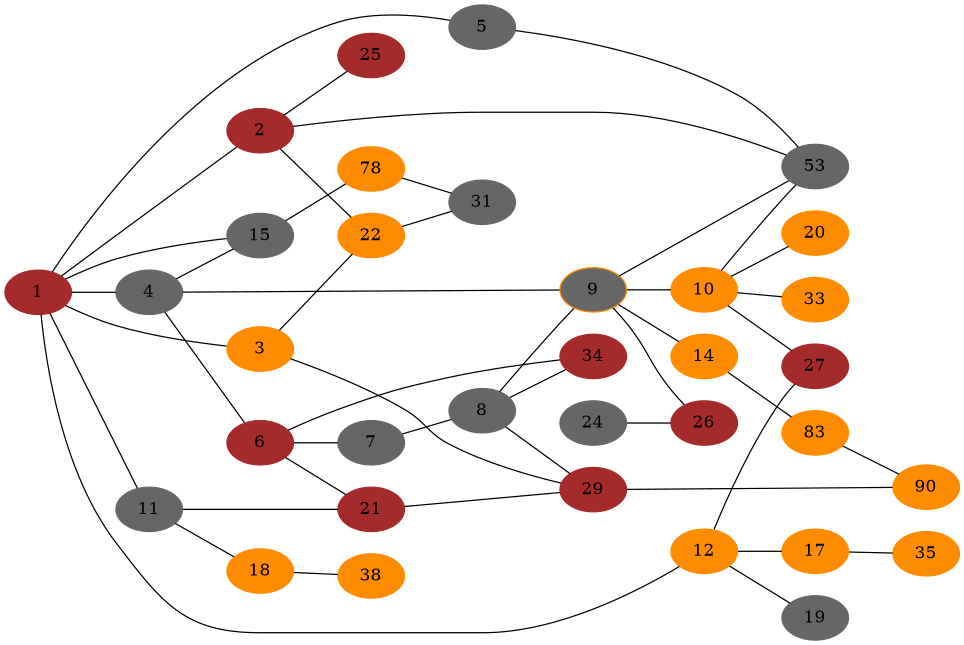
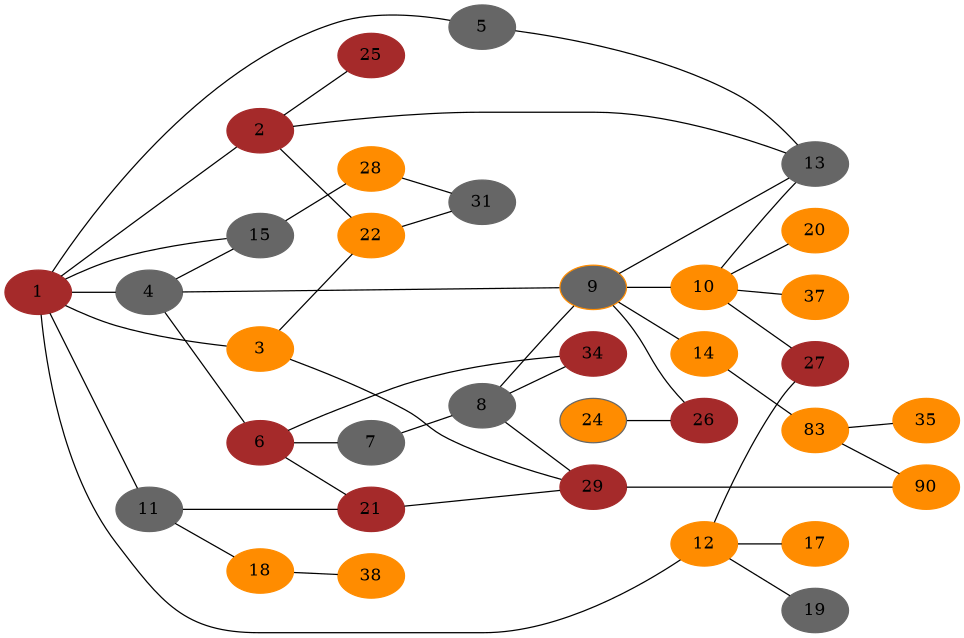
node "53": label "53" -> "13"
node "78": label "78" -> "28"
node "33": label "33" -> "37"
node "24": fillcolor gray40 -> darkorange
edge "17" -- "35": now "83" -- "35"
